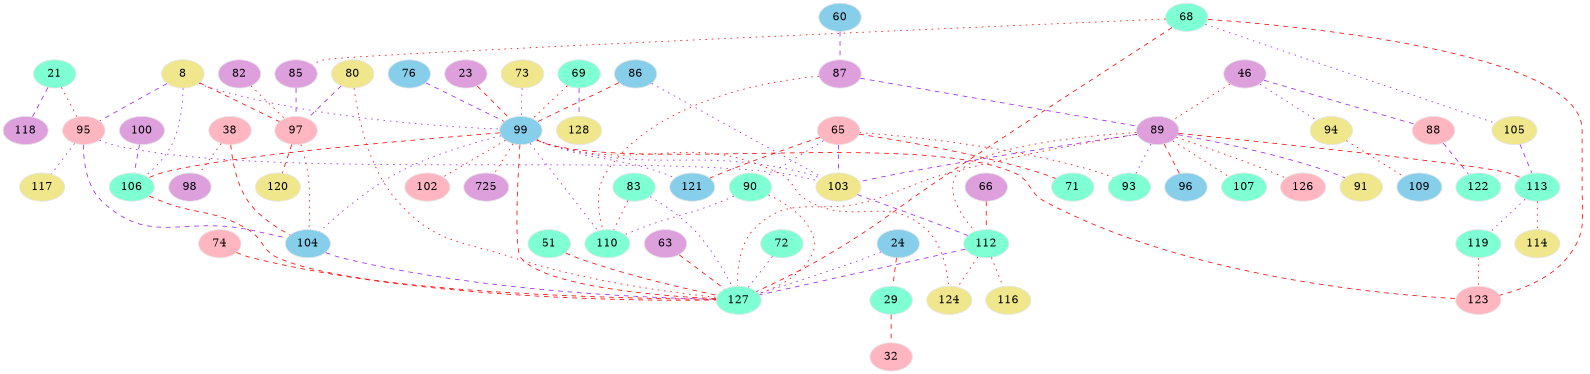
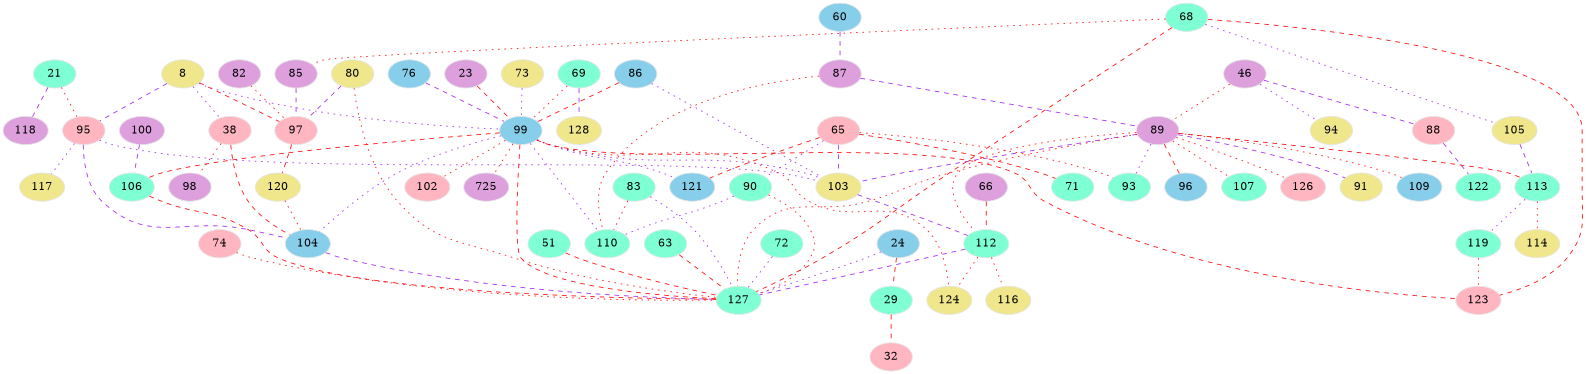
edge "8" -- "106": now "8" -- "38"
edge "94" -- "109": now "89" -- "109"
edge "97" -- "104": now "120" -- "104"
node "63": fillcolor plum -> aquamarine
edge "74" -- "127": style dashed -> dotted
